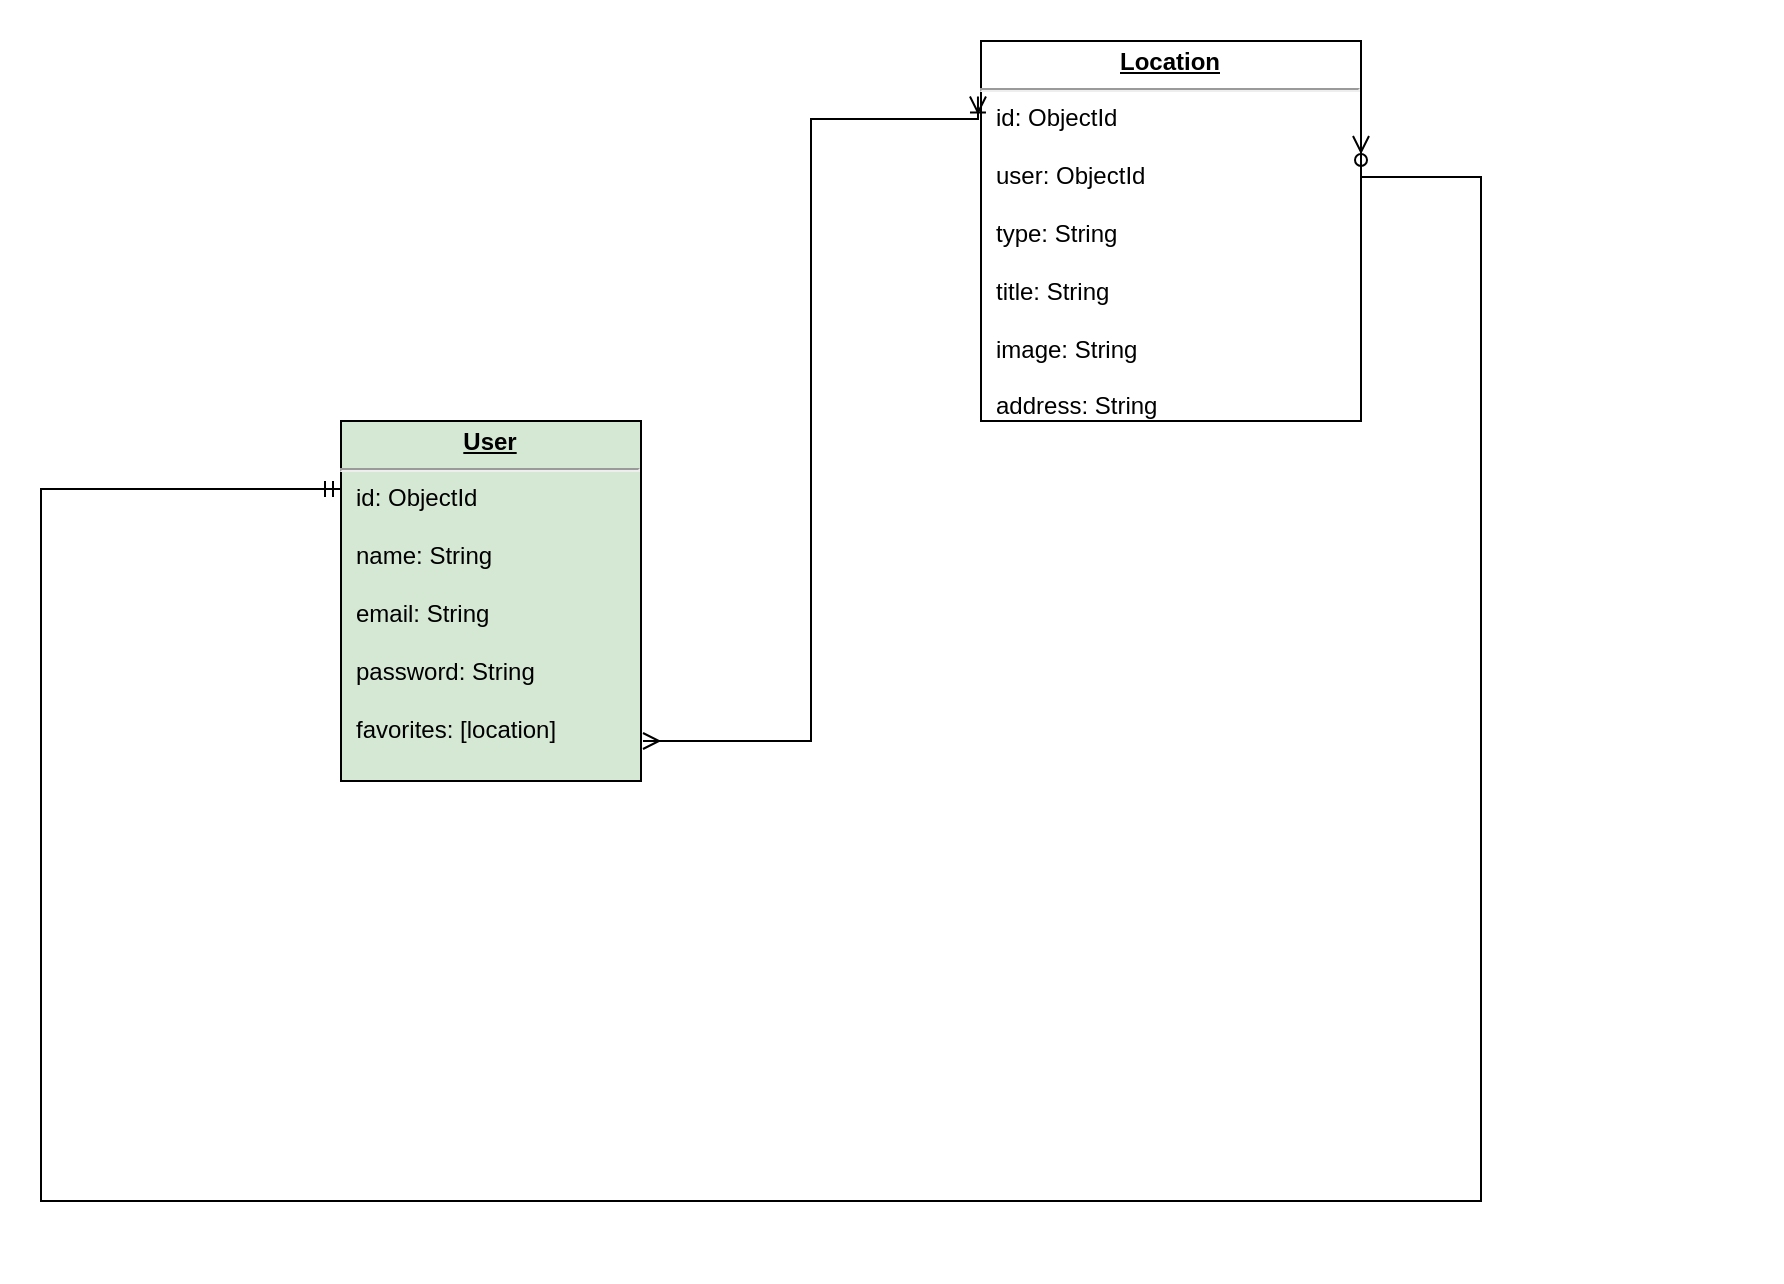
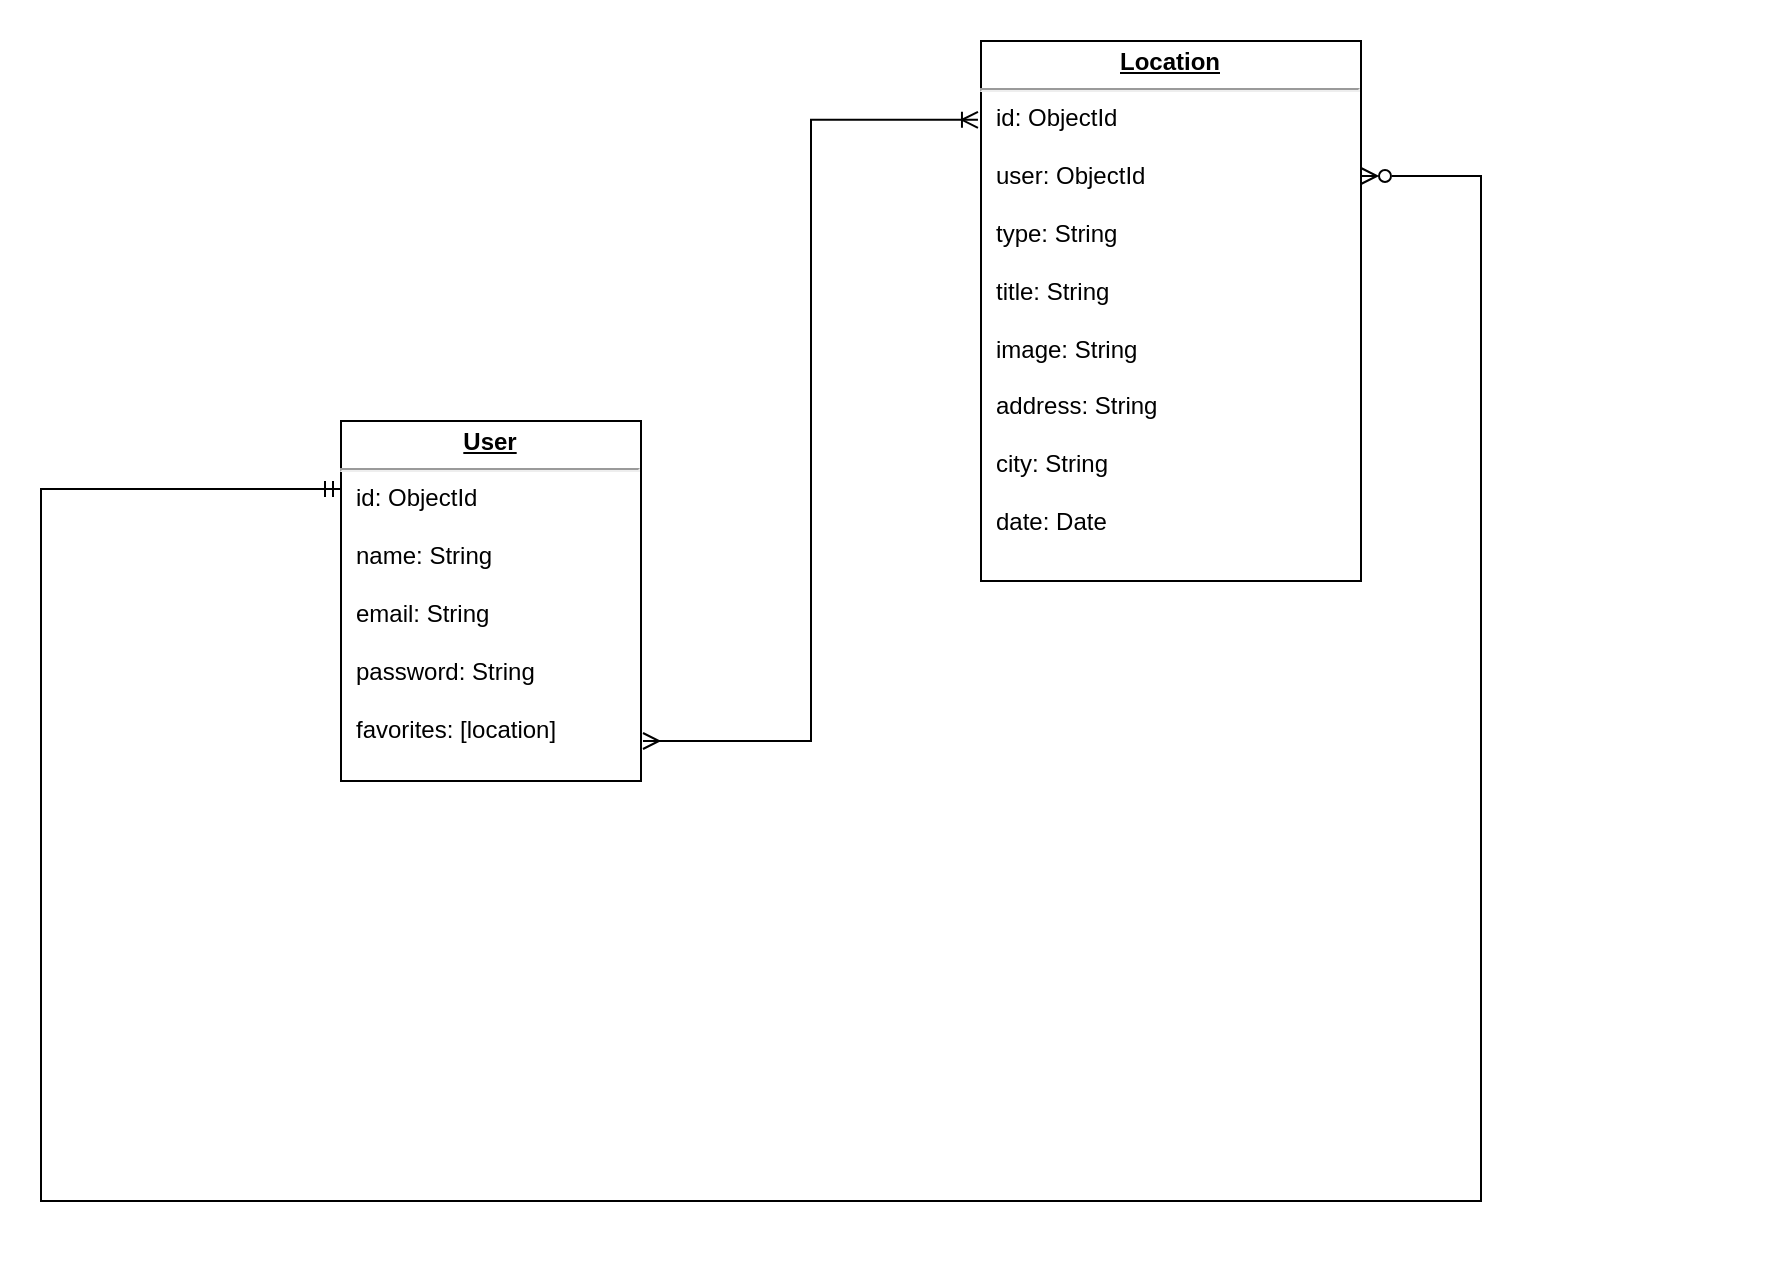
node "Location id: ObjectId user: ObjectId type: String title: String image: String address: String city: String date: Date": size 380x380 -> 380x540
node "User id: ObjectId name: String email: String password: String favorites: [location]": fillcolor #d5e8d4 -> #ffffff
